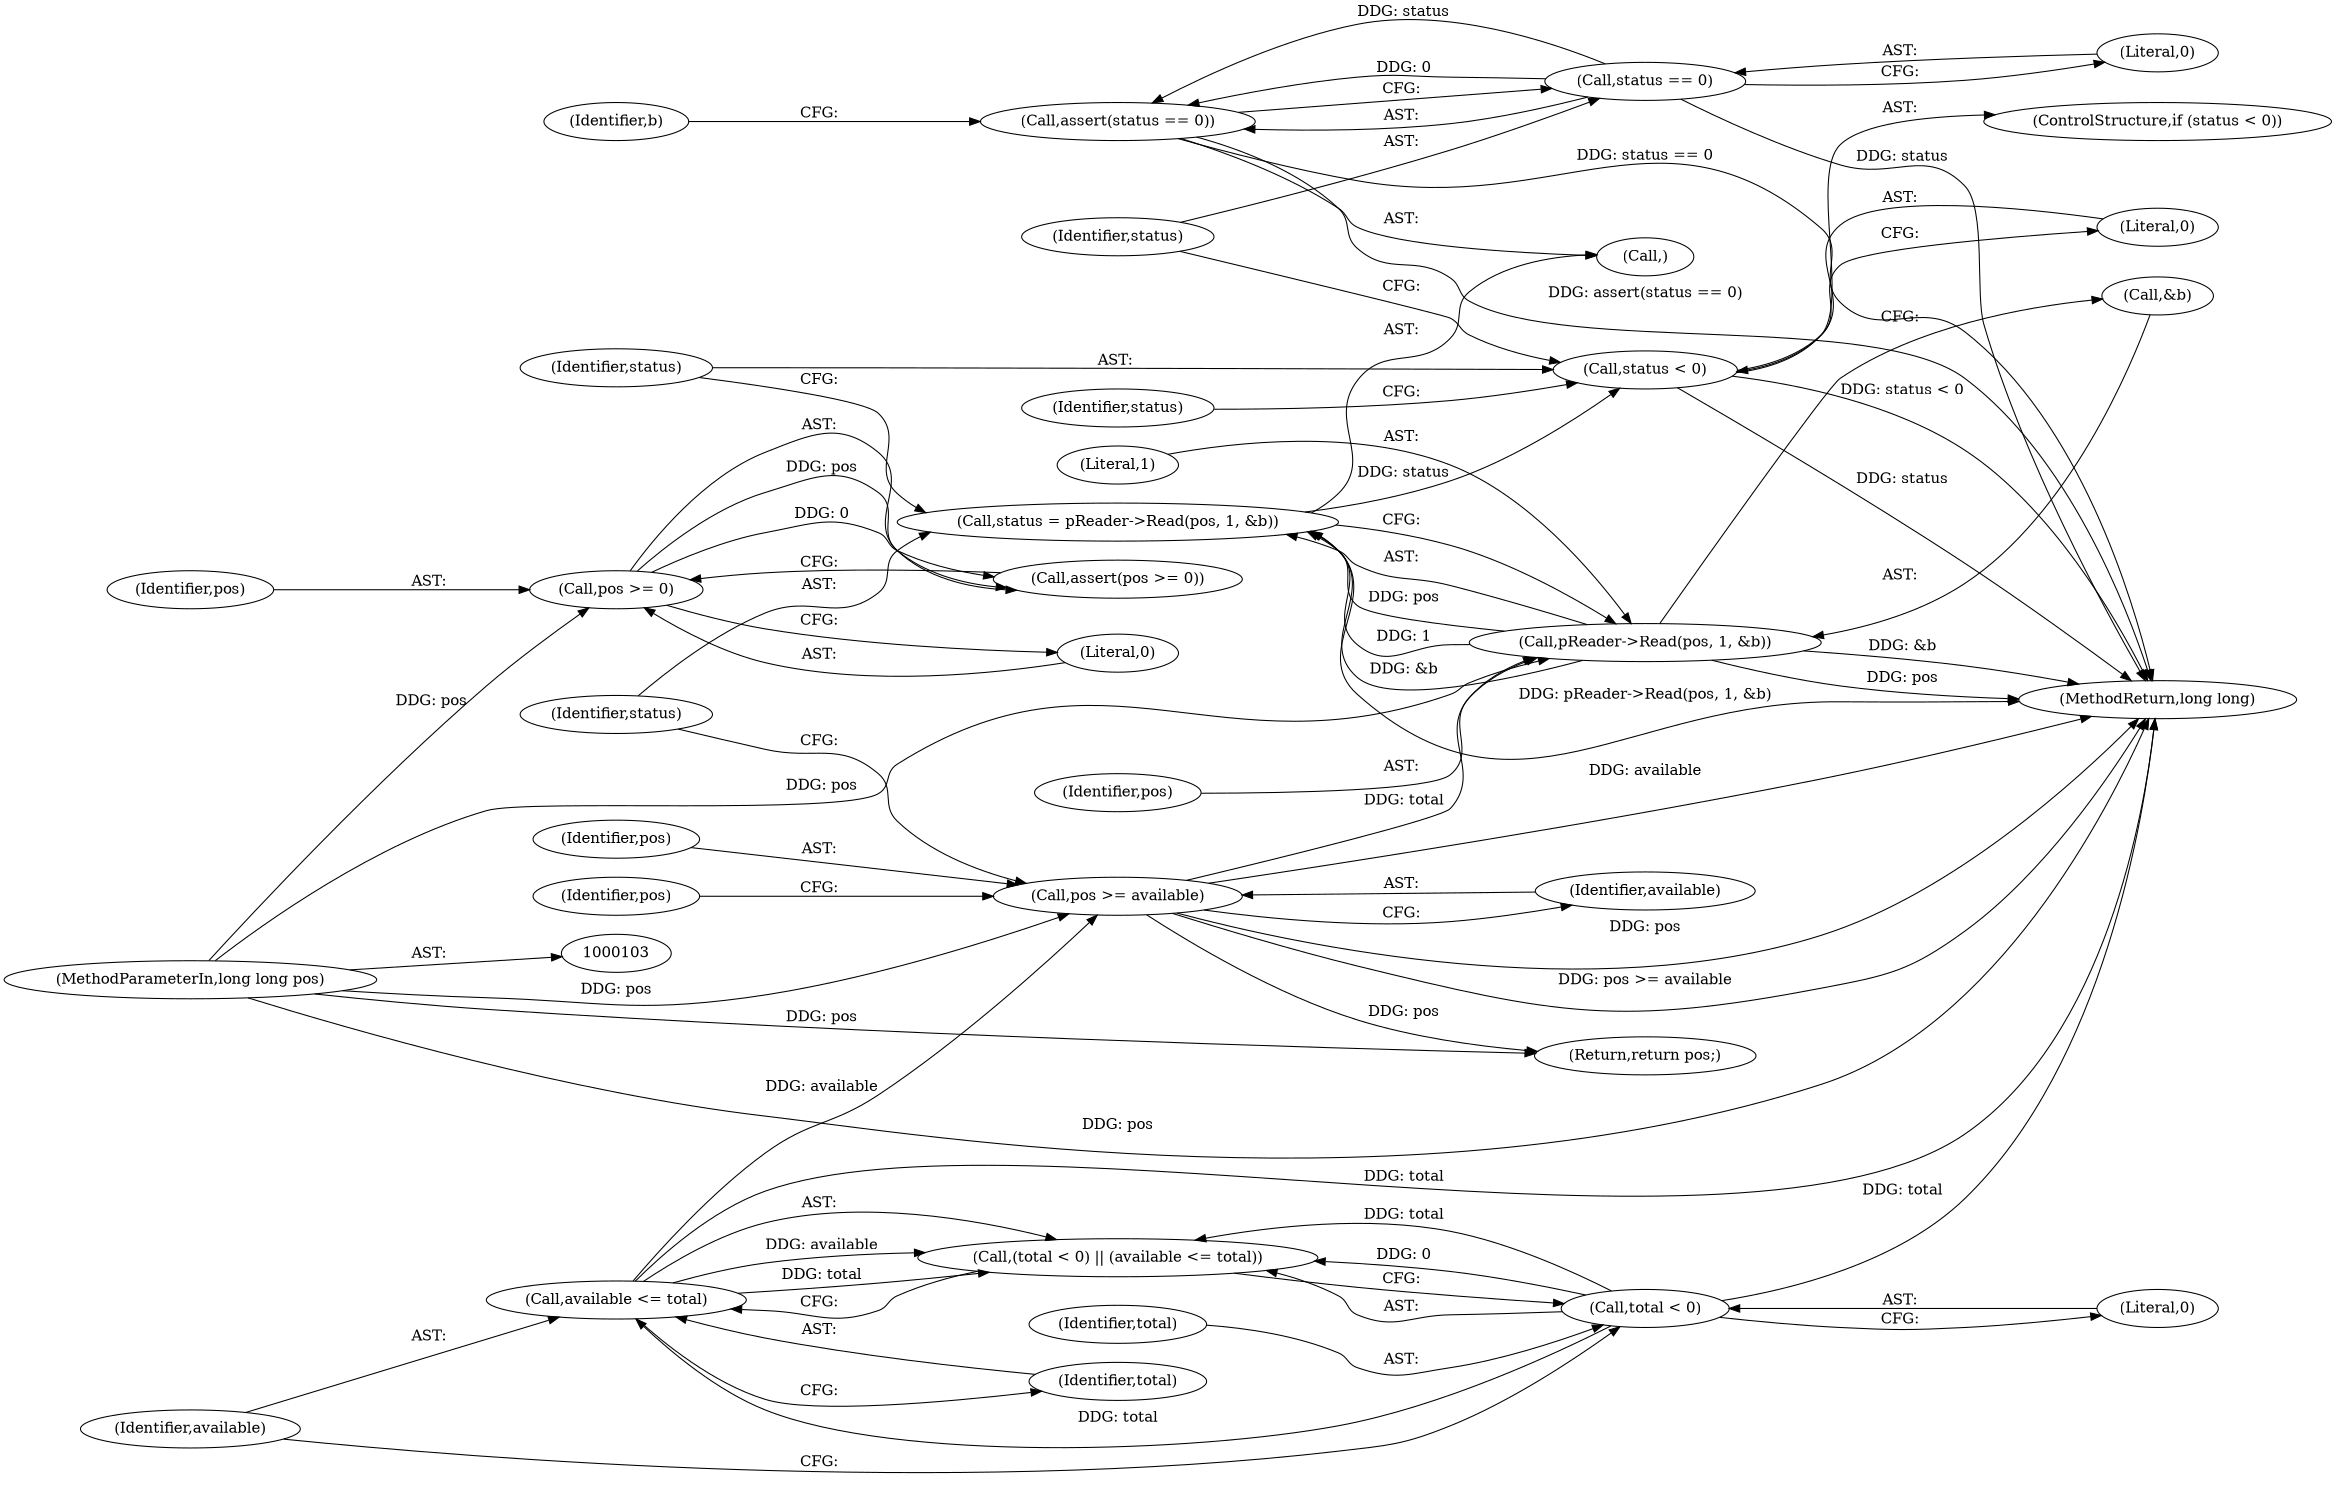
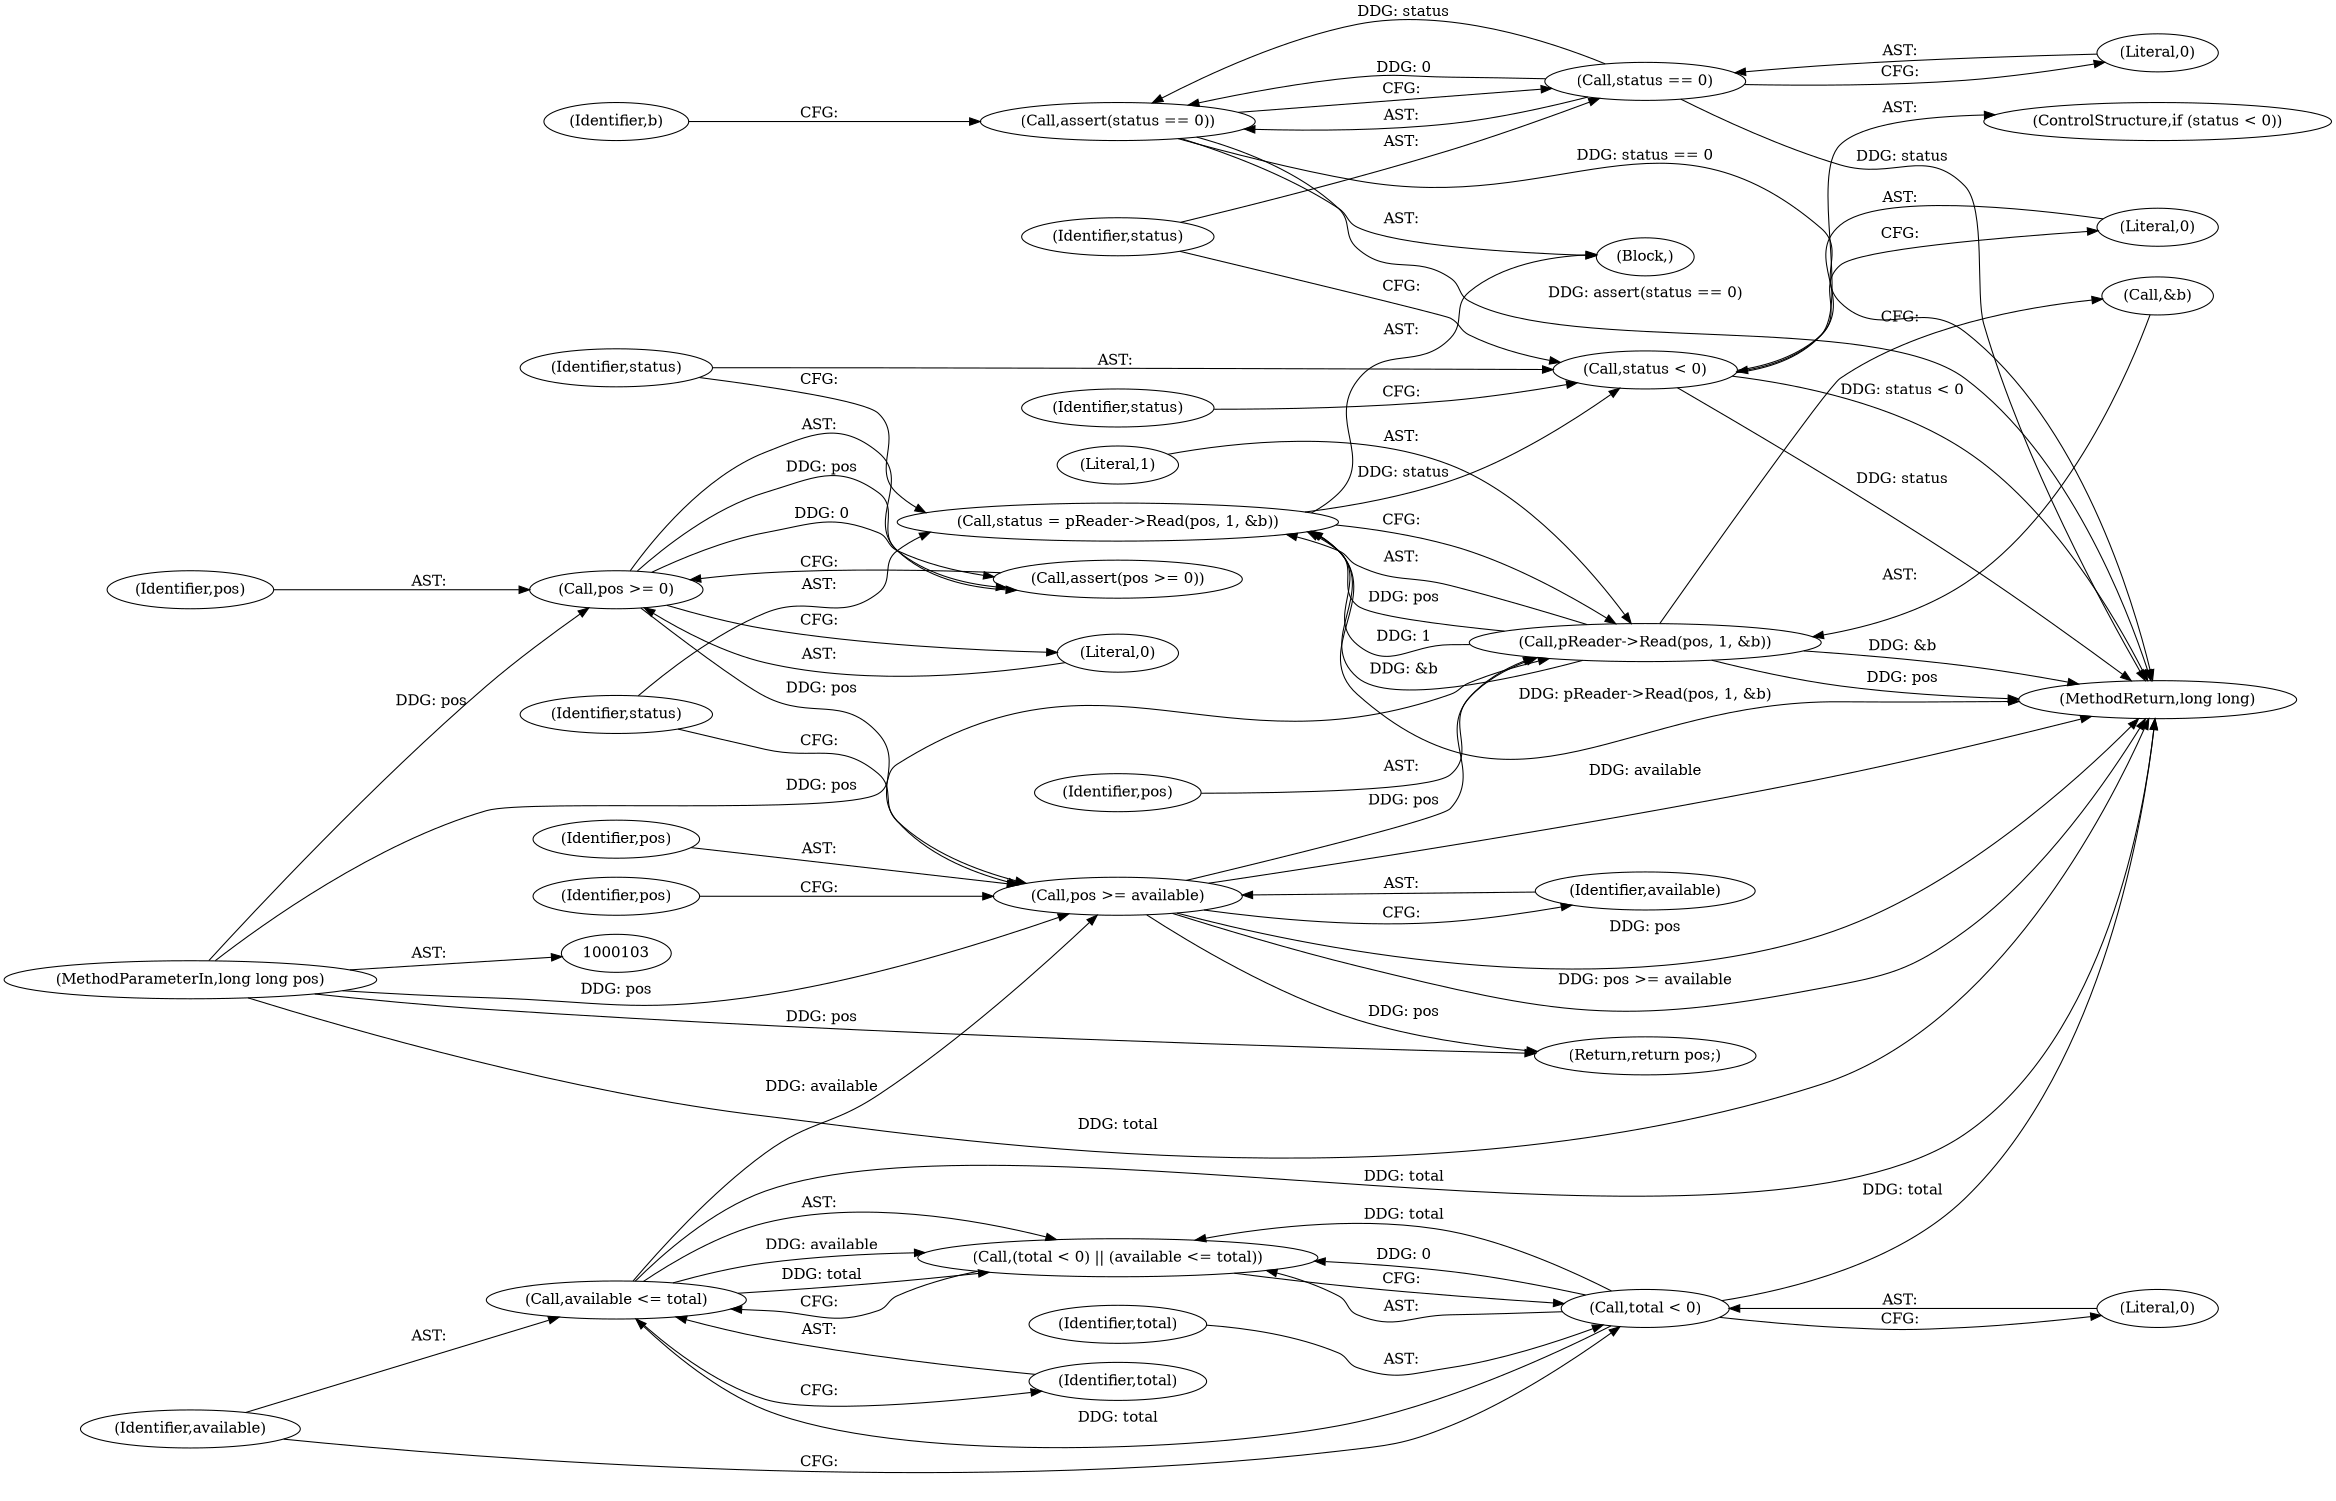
node "(Call,)": label "(Call,)" -> "(Block,)"
edge "(Call,pos >= 0)" -> "(Call,pos >= available)": added, label "DDG: pos"
edge "(Call,pos >= available)" -> "(Call,pReader->Read(pos, 1, &b))": label "DDG: total" -> "DDG: pos"
edge "(MethodParameterIn,long long pos)" -> "(MethodReturn,long long)": label "DDG: pos" -> "DDG: total"
